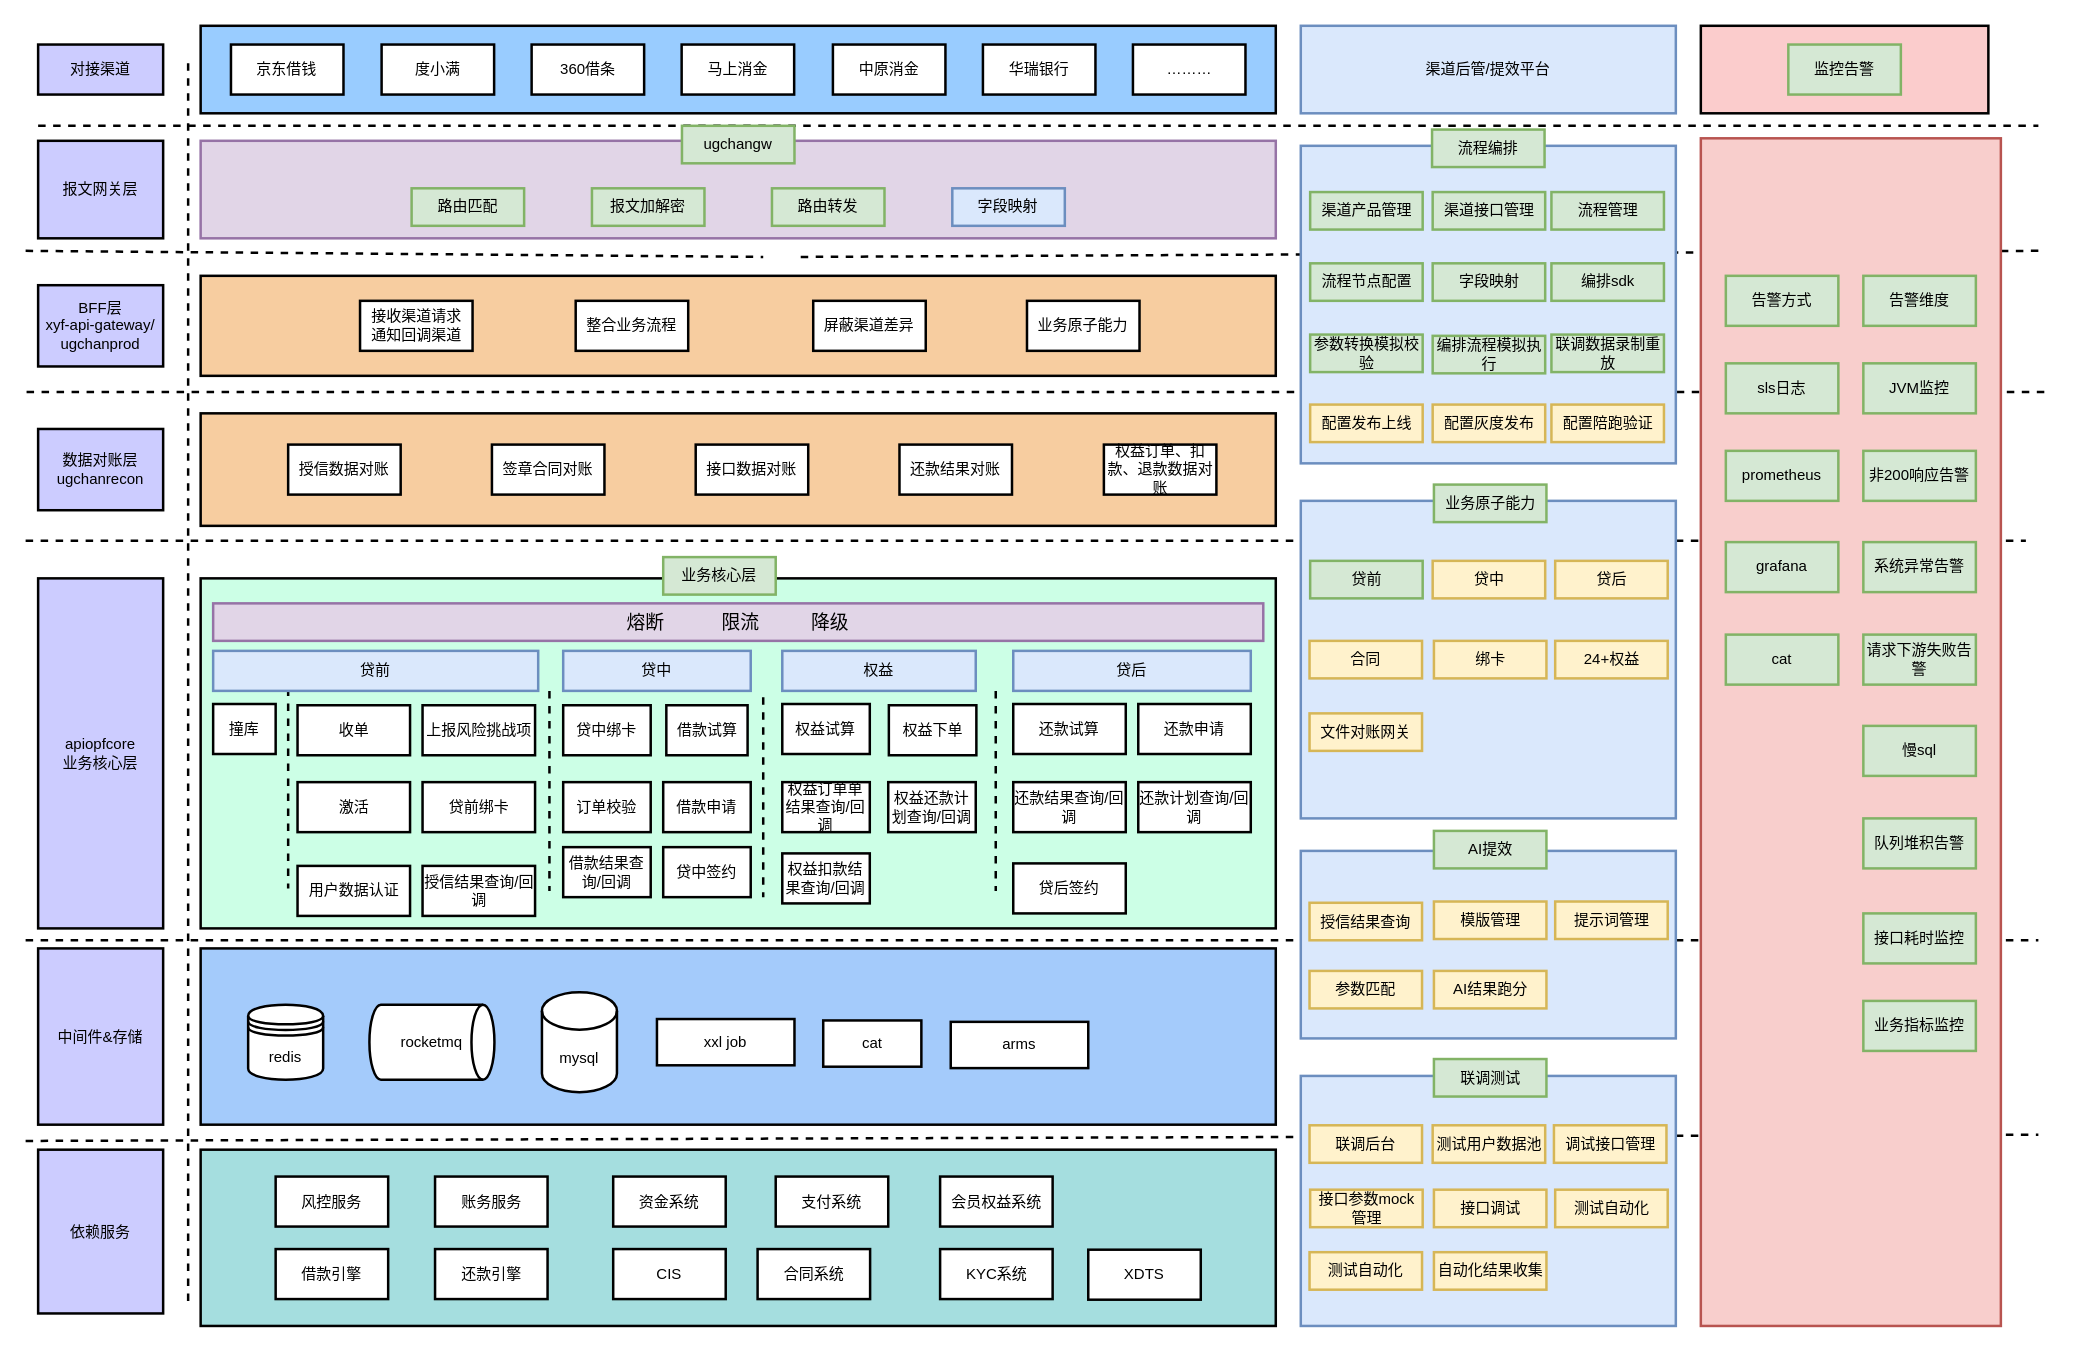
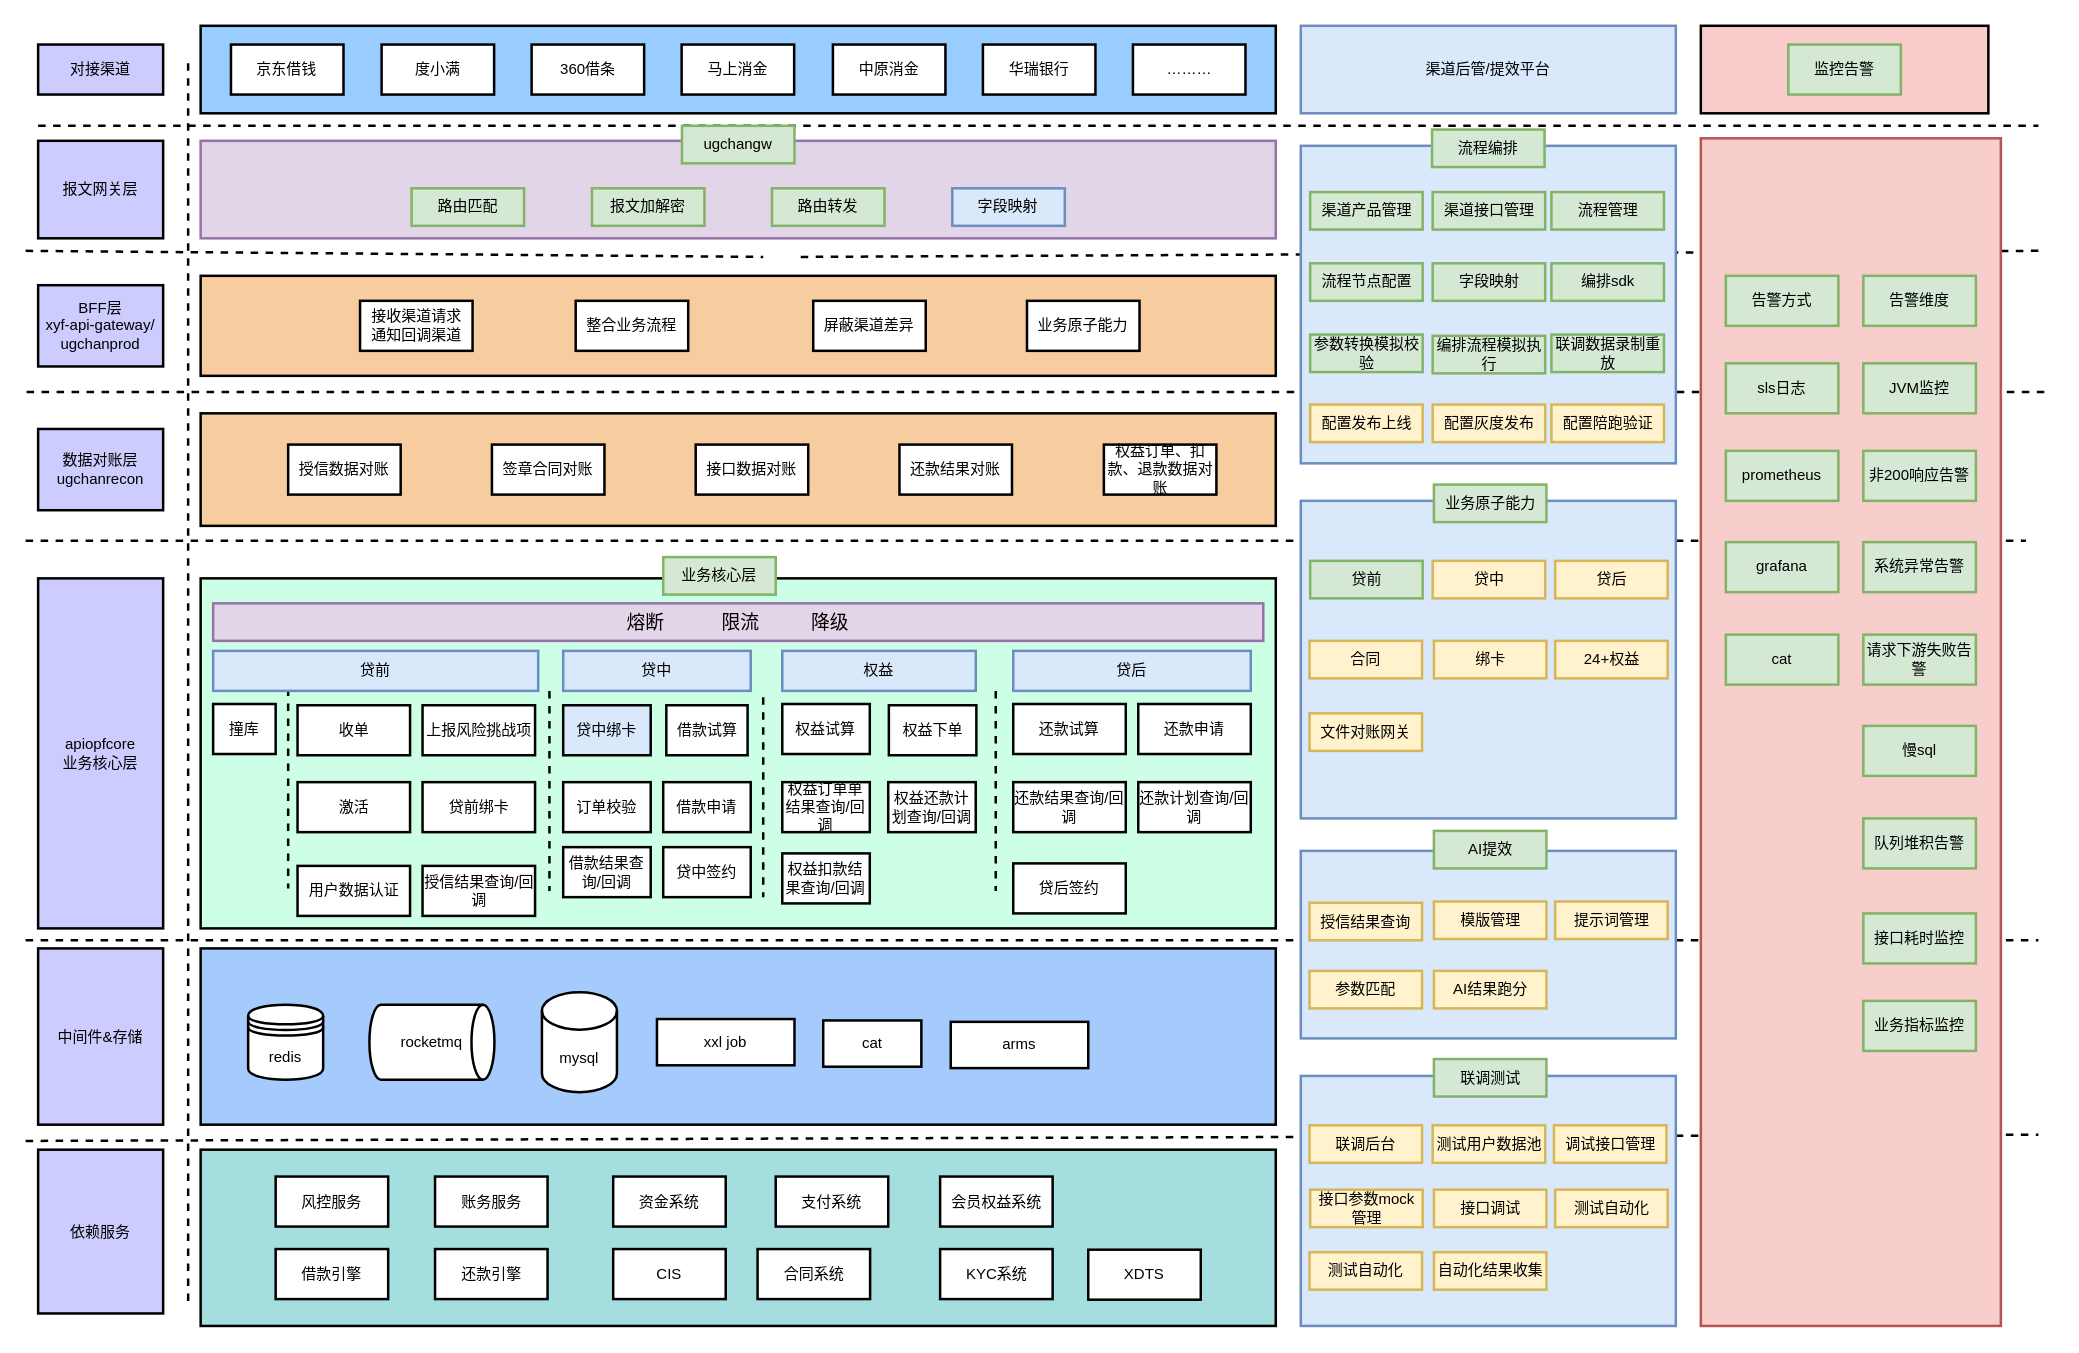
node "贷中绑卡": fillcolor #ffffff -> #dae8fc
